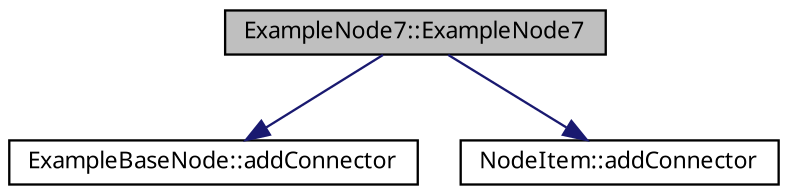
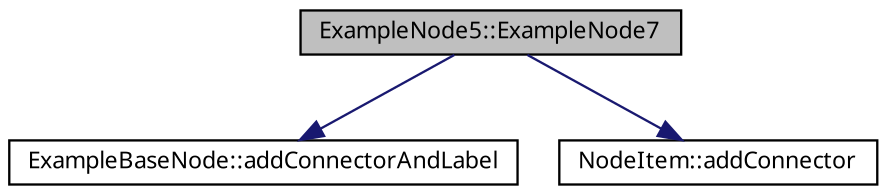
node "ExampleNode7::ExampleNode7": label "ExampleNode7::ExampleNode7" -> "ExampleNode5::ExampleNode7"
node "ExampleBaseNode::addConnector": label "ExampleBaseNode::addConnector" -> "ExampleBaseNode::addConnectorAndLabel"
